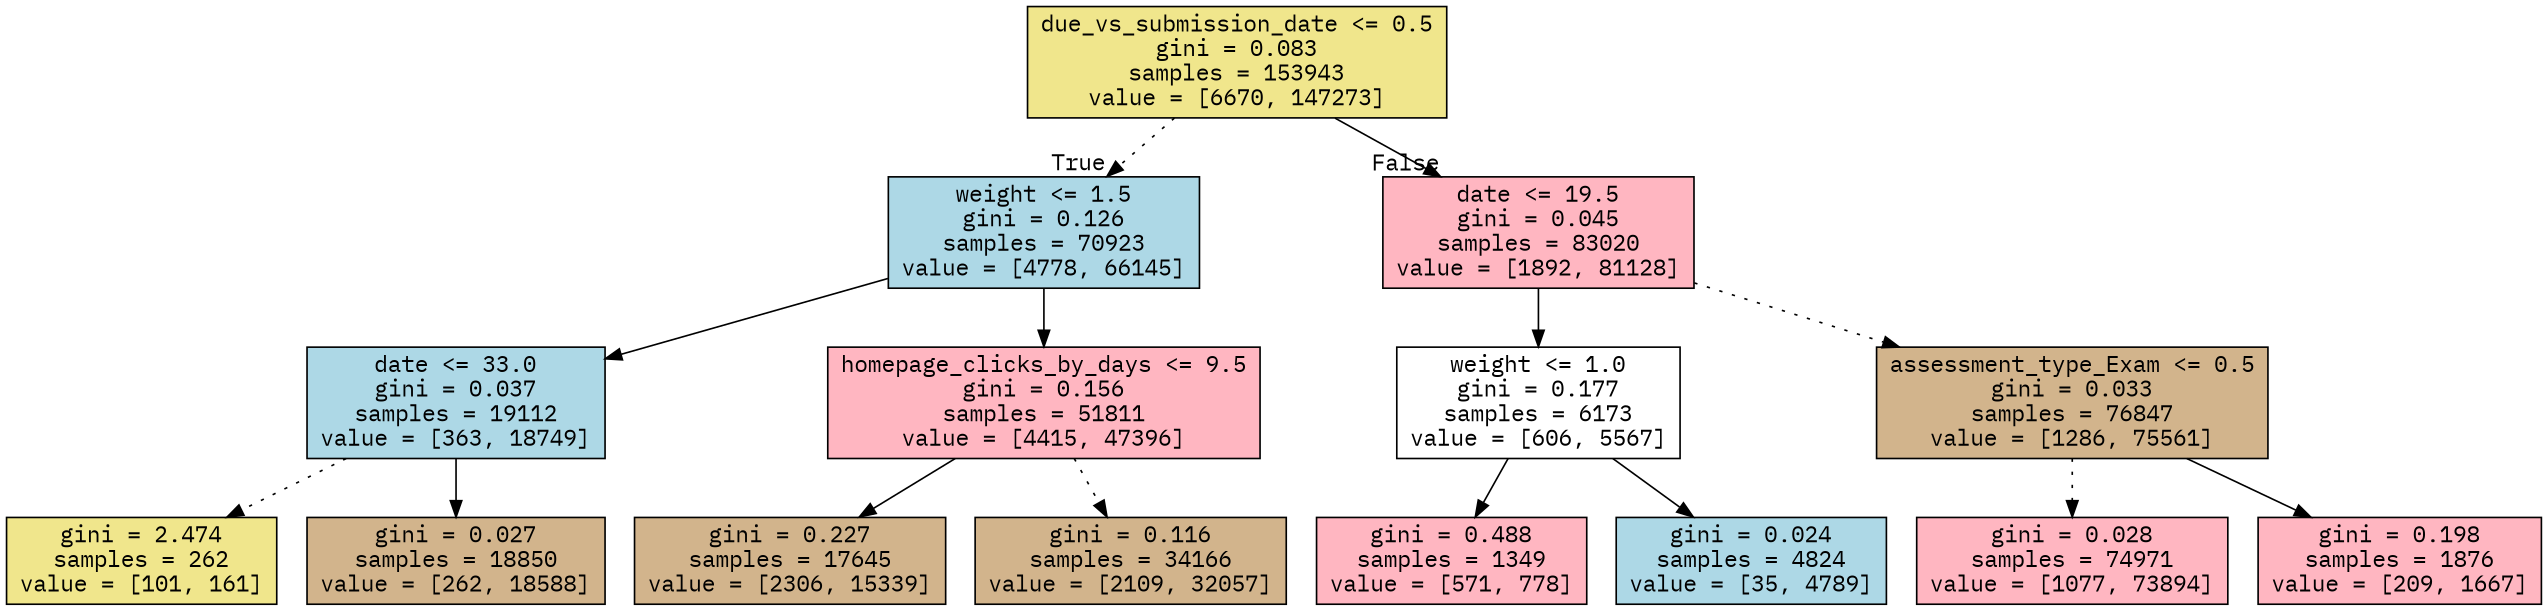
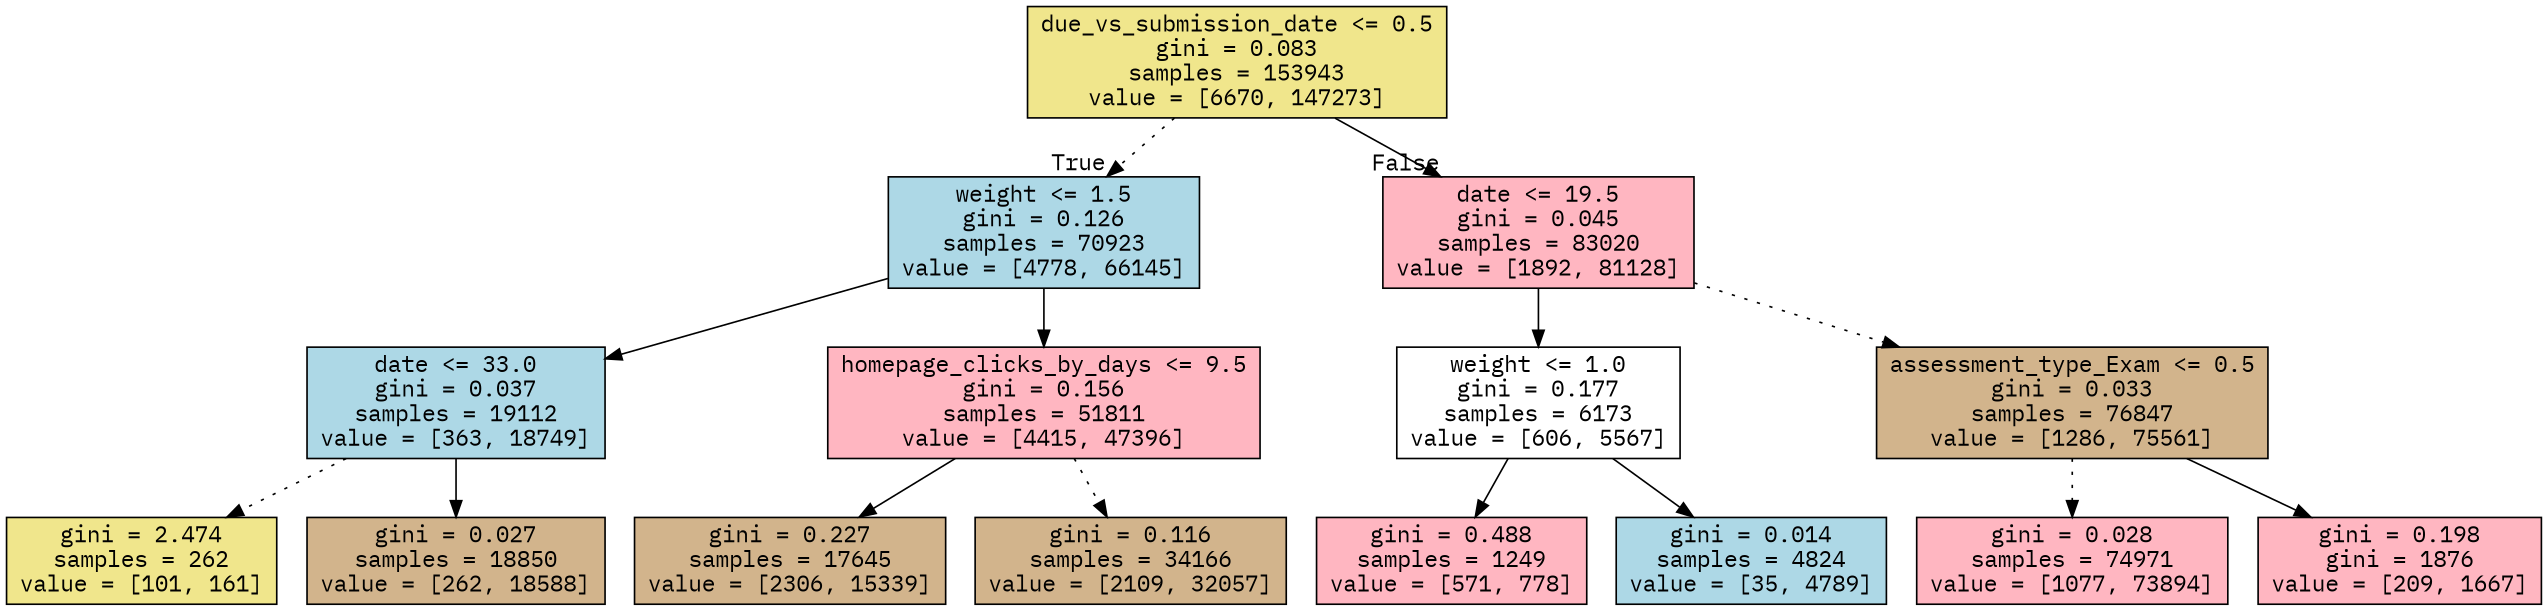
node "gini = 0.488 samples = 1349 value = [571, 778]": label "gini = 0.488 samples = 1349 value = [571, 778]" -> "gini = 0.488 samples = 1249 value = [571, 778]"
node "gini = 0.024 samples = 4824 value = [35, 4789]": label "gini = 0.024 samples = 4824 value = [35, 4789]" -> "gini = 0.014 samples = 4824 value = [35, 4789]"
node "gini = 0.198 samples = 1876 value = [209, 1667]": label "gini = 0.198 samples = 1876 value = [209, 1667]" -> "gini = 0.198 gini = 1876 value = [209, 1667]"
